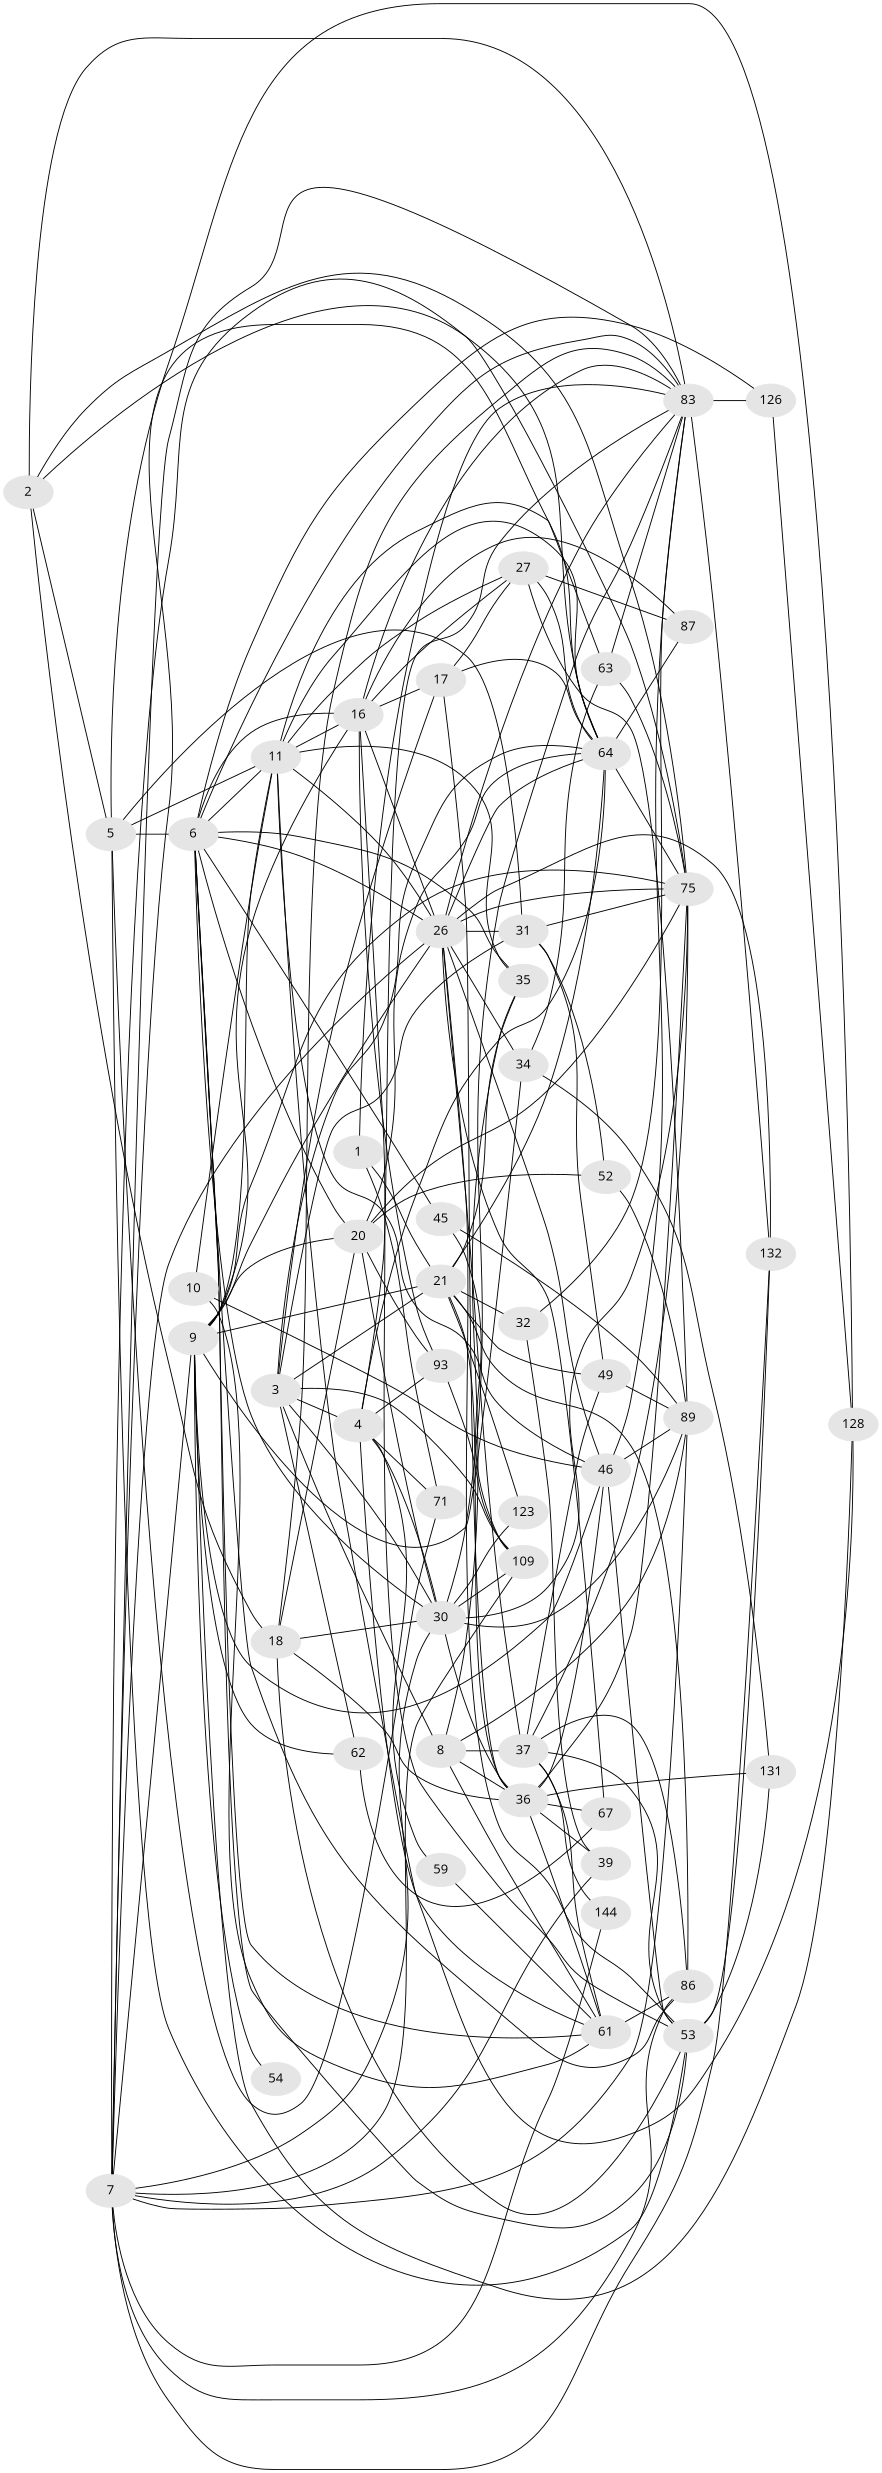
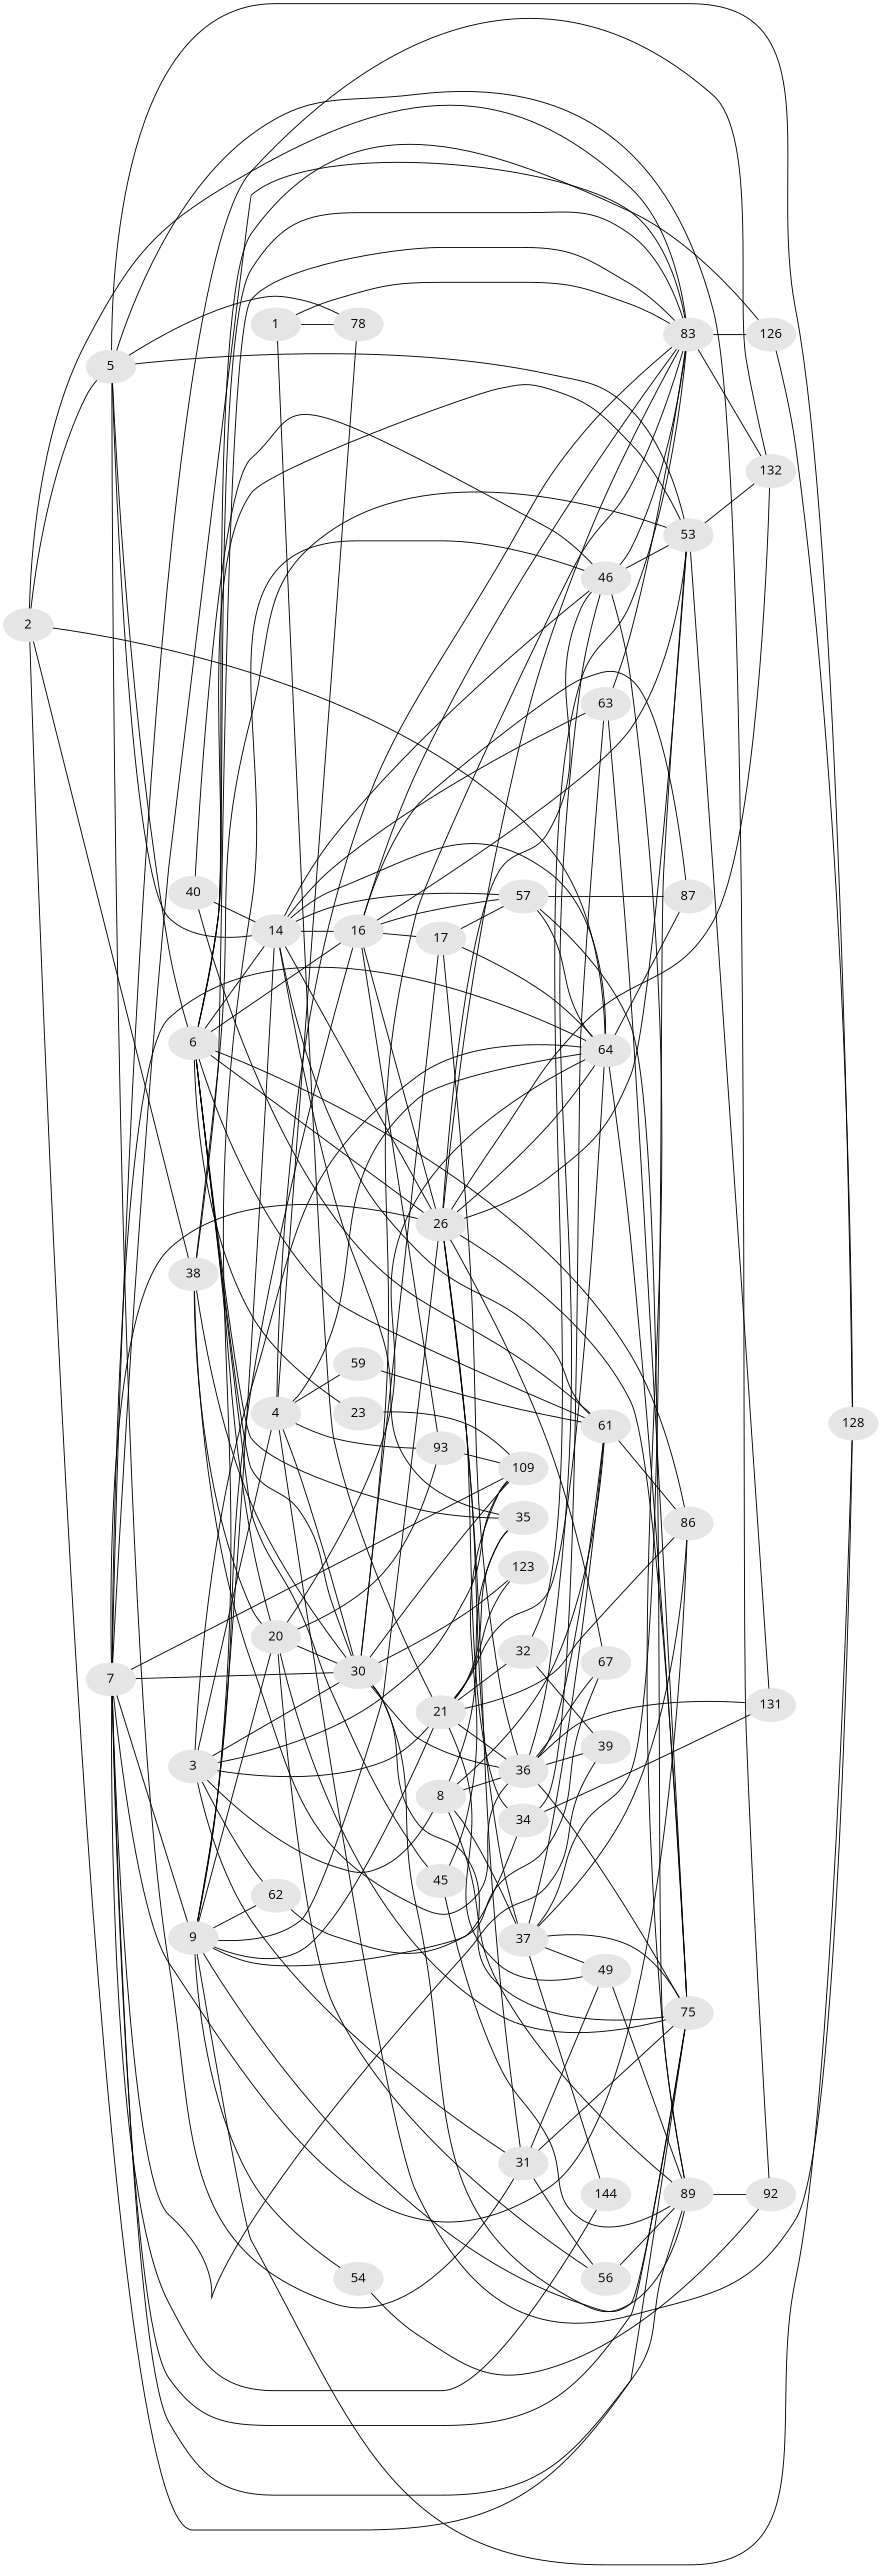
node "27": label "27" -> "57"
node "11": label "11" -> "14"
edge "17" -- "3": now "17" -- "30"
node "52": label "52" -> "56"
node "10": label "10" -> "40"
node "23": added
node "71": label "71" -> "78"
node "18": label "18" -> "38"
node "92": added
